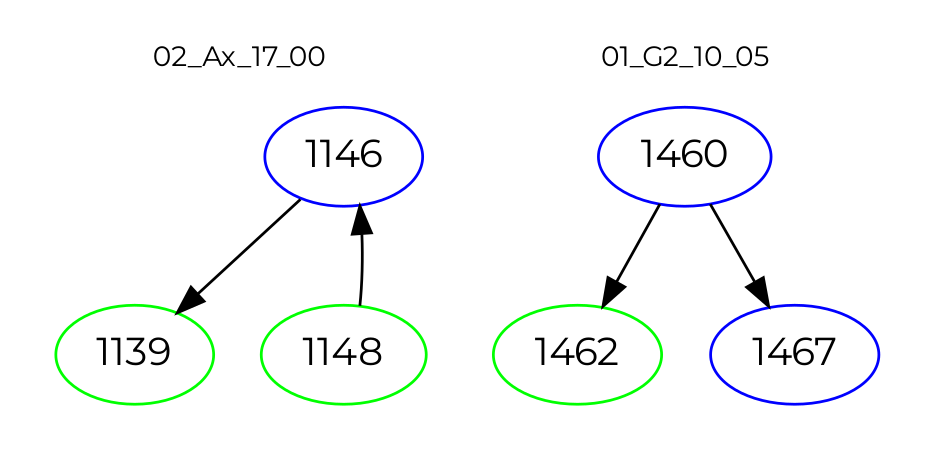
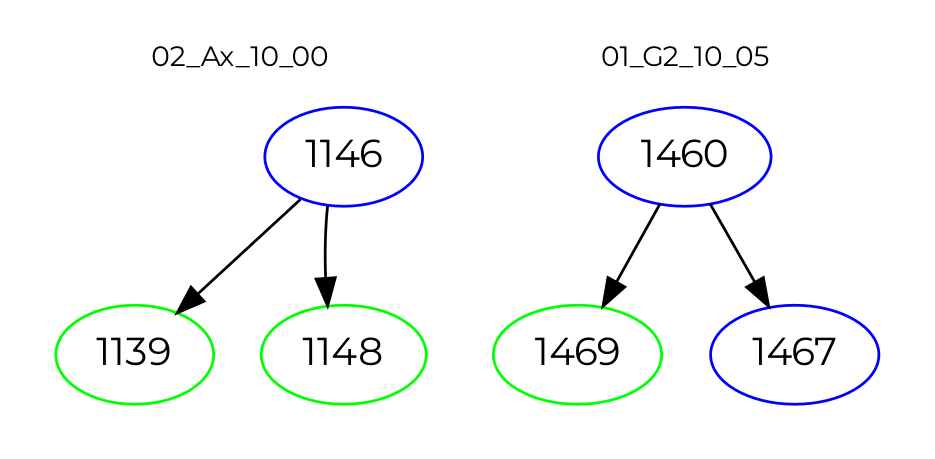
cluster "02_Ax_17_00": label "02_Ax_17_00" -> "02_Ax_10_00"
edge "1148" -> "1146": reversed
node "1462": label "1462" -> "1469"
